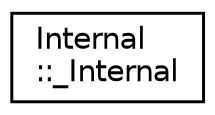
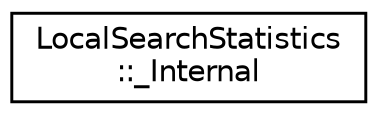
node "Internal ::_Internal": label "Internal ::_Internal" -> "LocalSearchStatistics ::_Internal"
